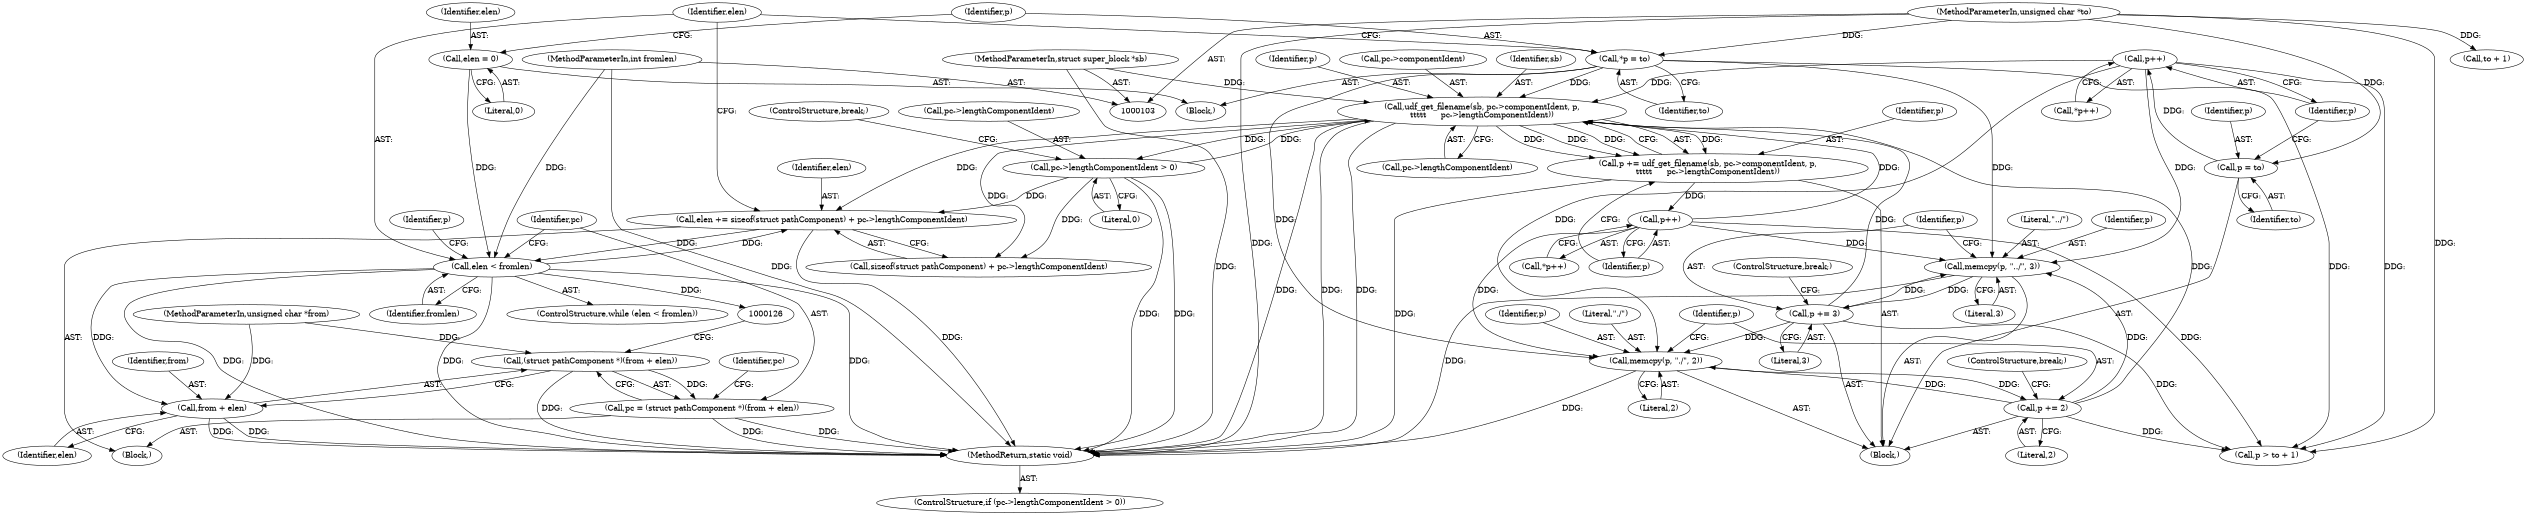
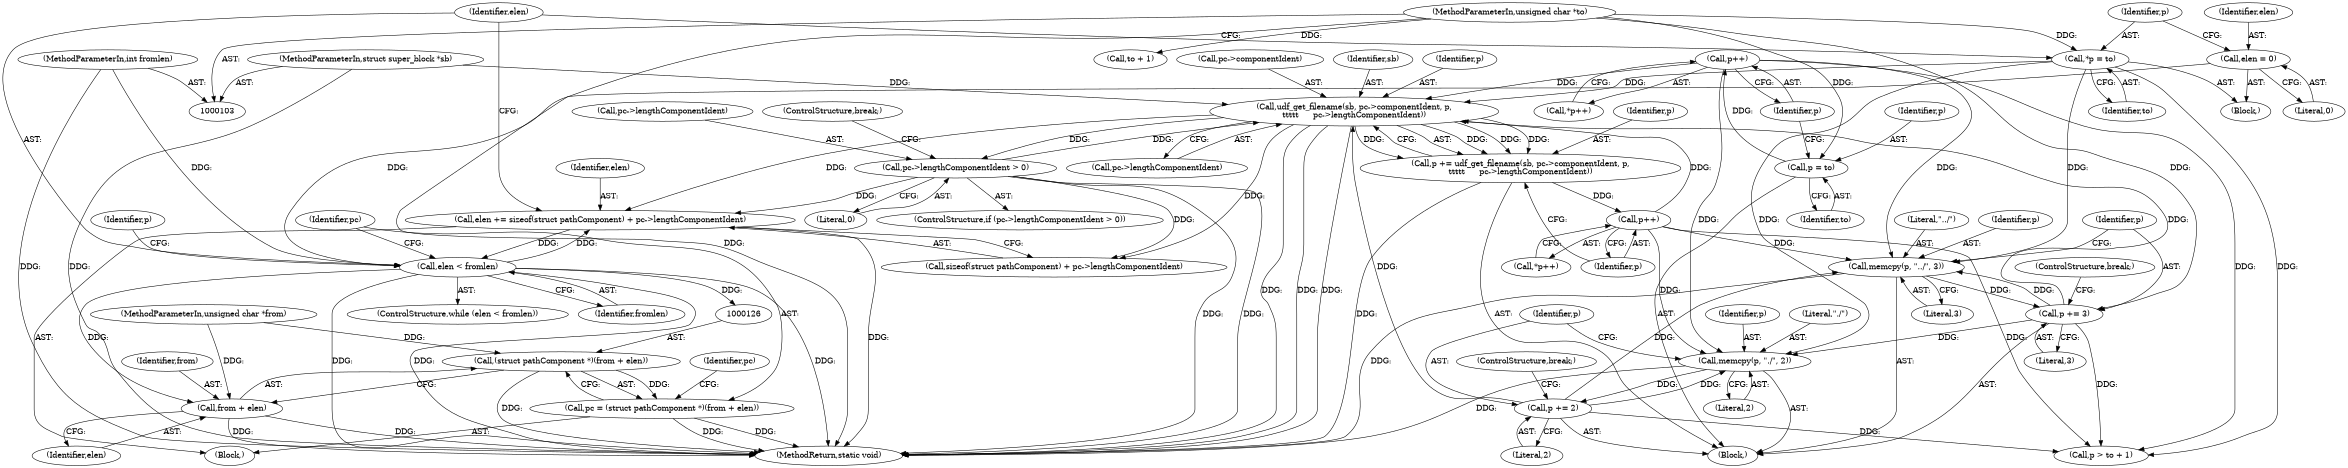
edge "(MethodParameterIn,unsigned char *to)" -> "(Call,p > to + 1)": now "(MethodParameterIn,unsigned char *to)" -> "(Call,p += 3)"
edge "1000126" -> "(Call,(struct pathComponent *)(from + elen))": label "CFG: " -> "AST: "
edge "(MethodReturn,static void)" -> "(ControlStructure,if (pc->lengthComponentIdent > 0))": now "(Call,pc->lengthComponentIdent > 0)" -> "(ControlStructure,if (pc->lengthComponentIdent > 0))"
